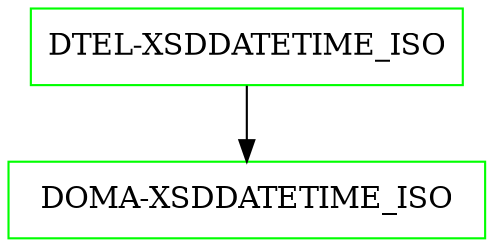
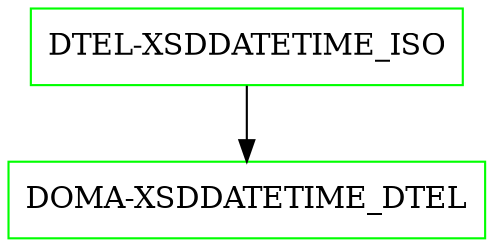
node "DOMA-XSDDATETIME_ISO": label "DOMA-XSDDATETIME_ISO" -> "DOMA-XSDDATETIME_DTEL"
